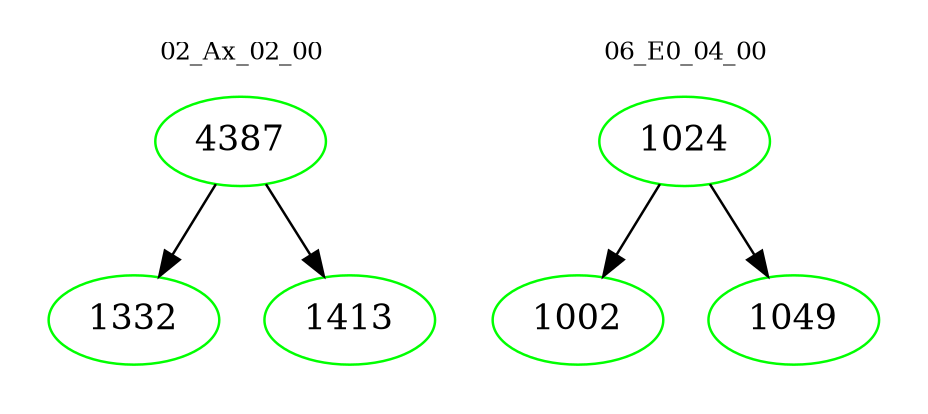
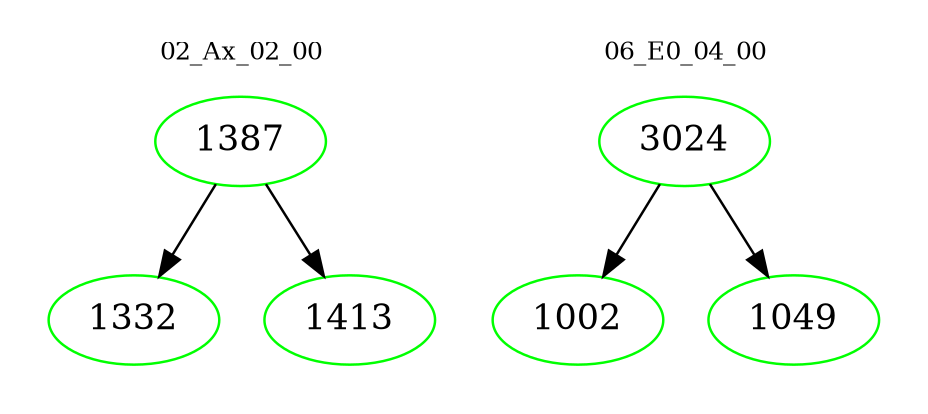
node "4387": label "4387" -> "1387"
node "1024": label "1024" -> "3024"
